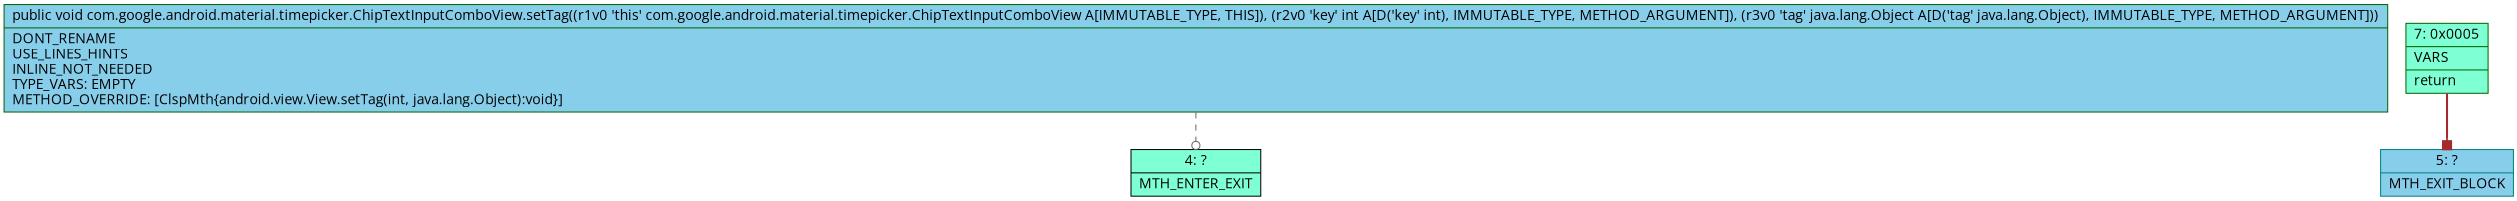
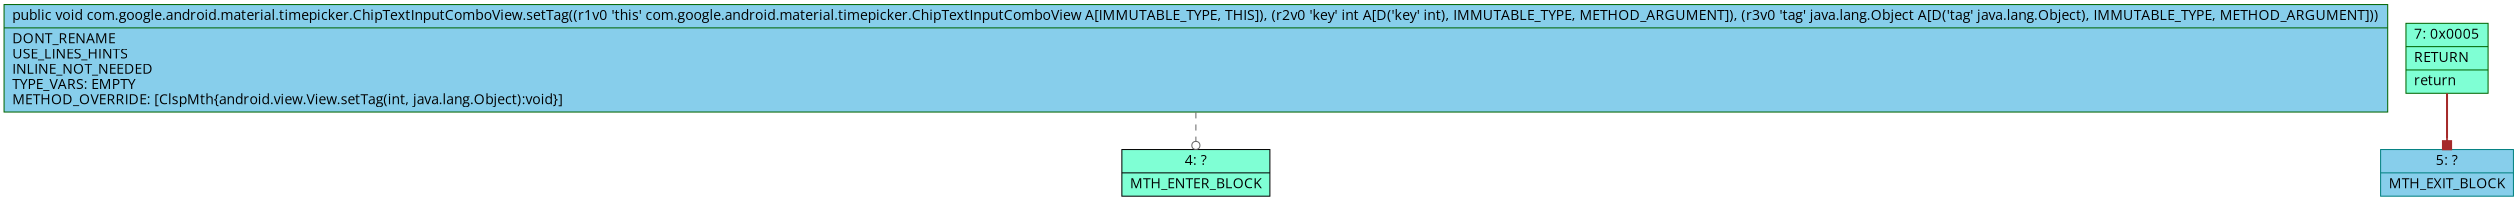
node "7: 0x0005": text "VARS" -> "RETURN"
node "4: ?": text "MTH_ENTER_EXIT" -> "MTH_ENTER_BLOCK"
